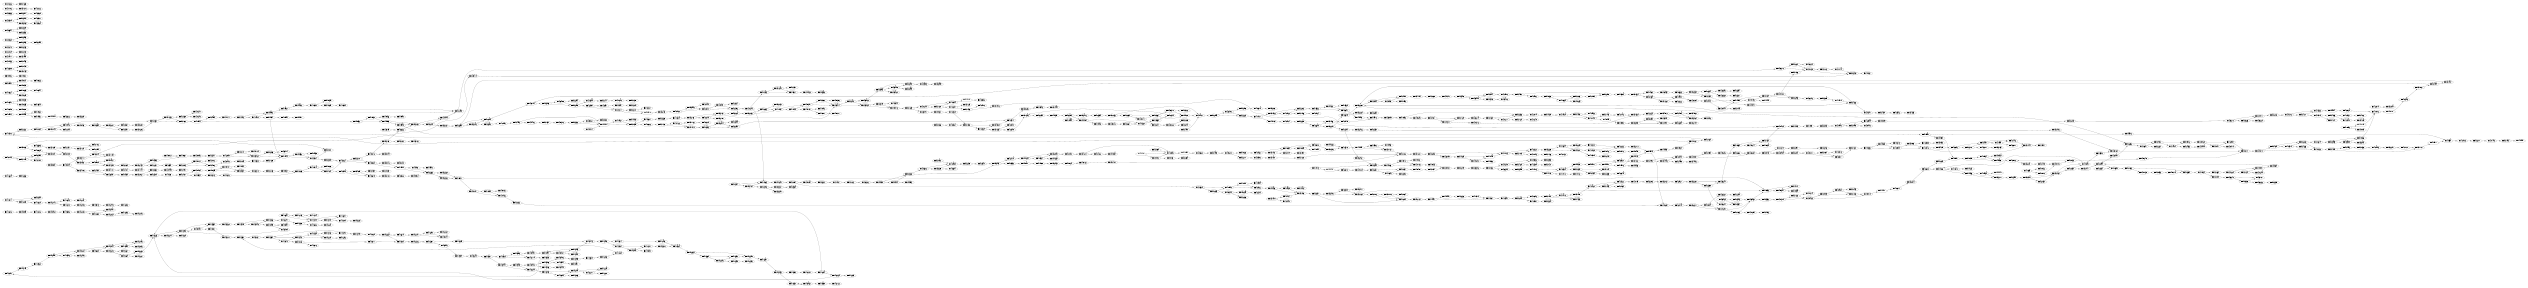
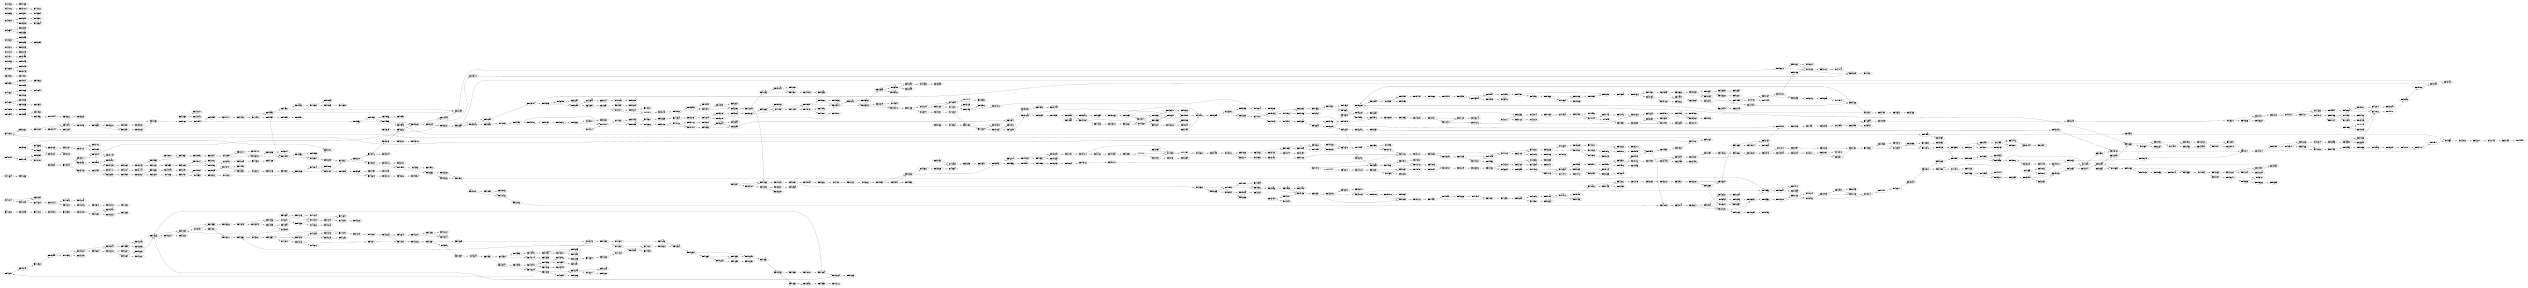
node "BB_422c77": added
node "BB_421358": removed
node "BB_42760e": removed
node "BB_41e2e2": added
node "BB_416cb8": removed
